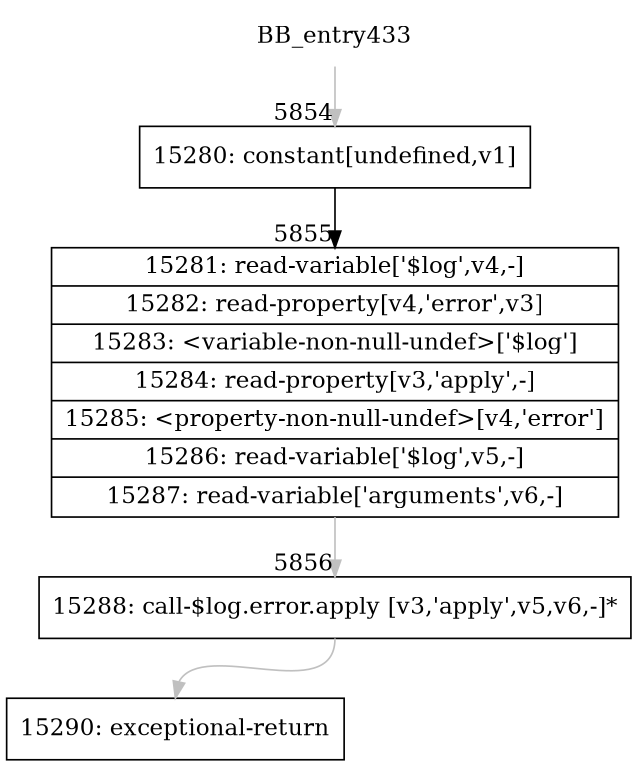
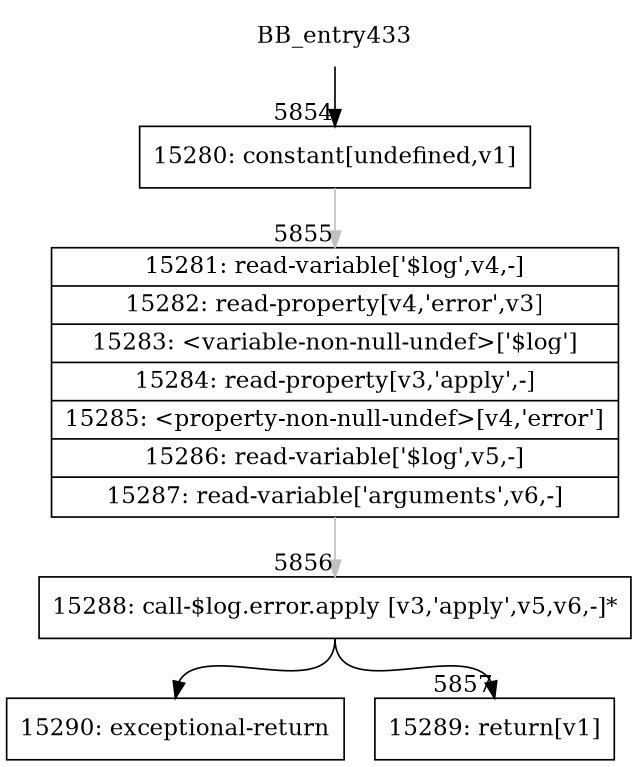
edge "BB_entry433" -> "15280: constant[undefined,v1]": color gray -> black
edge "15280: constant[undefined,v1]" -> "15281: read-variable['$log',v4,-]": color black -> gray
edge "15288: call-$log.error.apply [v3,'apply',v5,v6,-]*" -> "15290: exceptional-return": color gray -> black
node "15289: return[v1]": added
